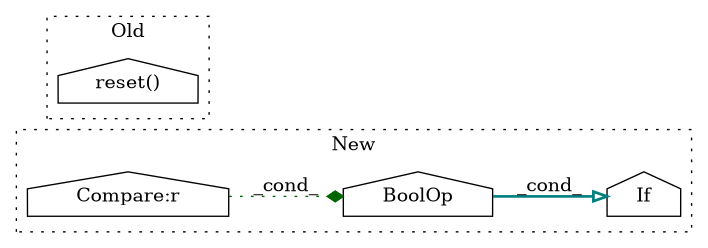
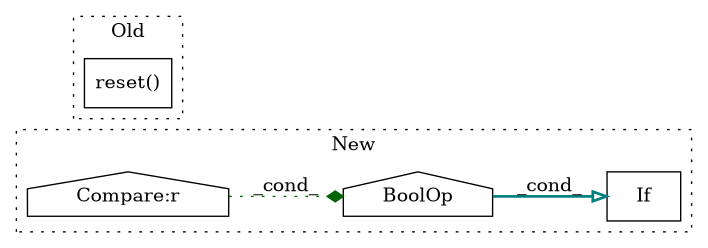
node "reset()": shape house -> box
node "If": shape house -> box
